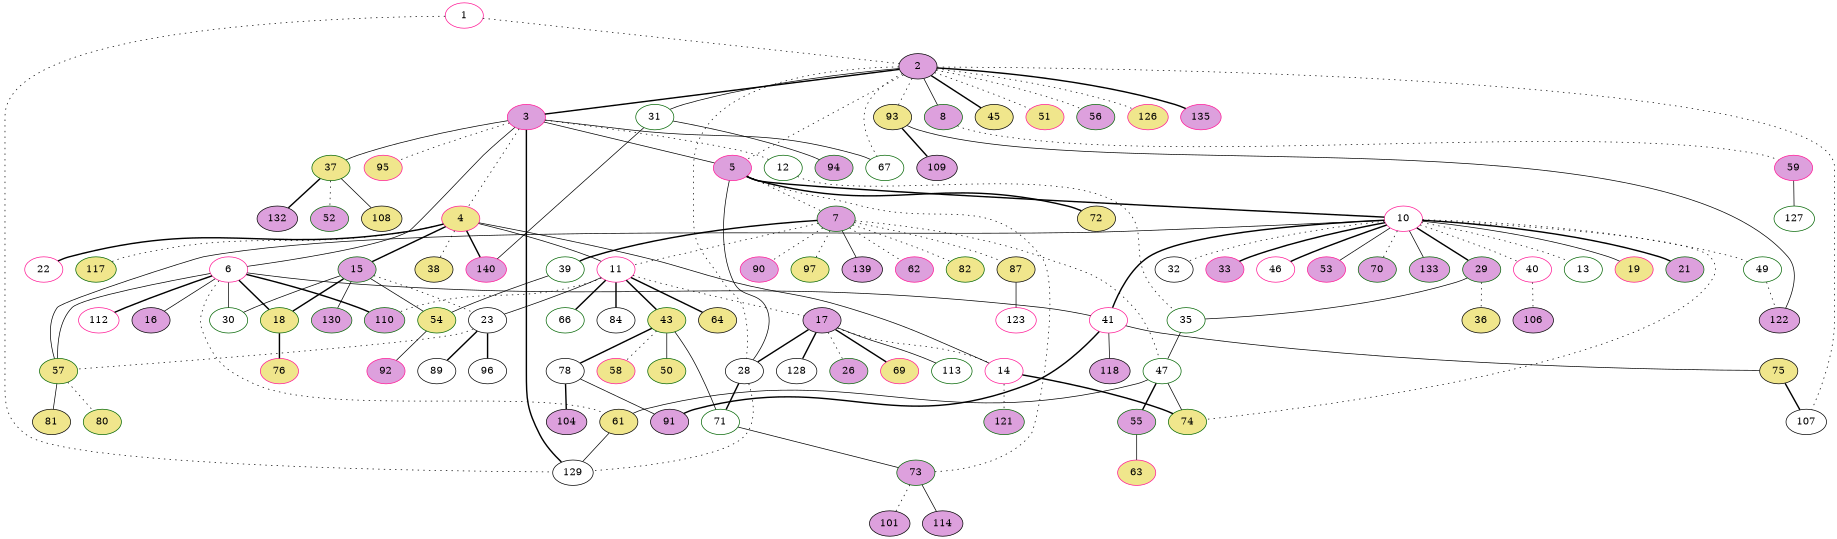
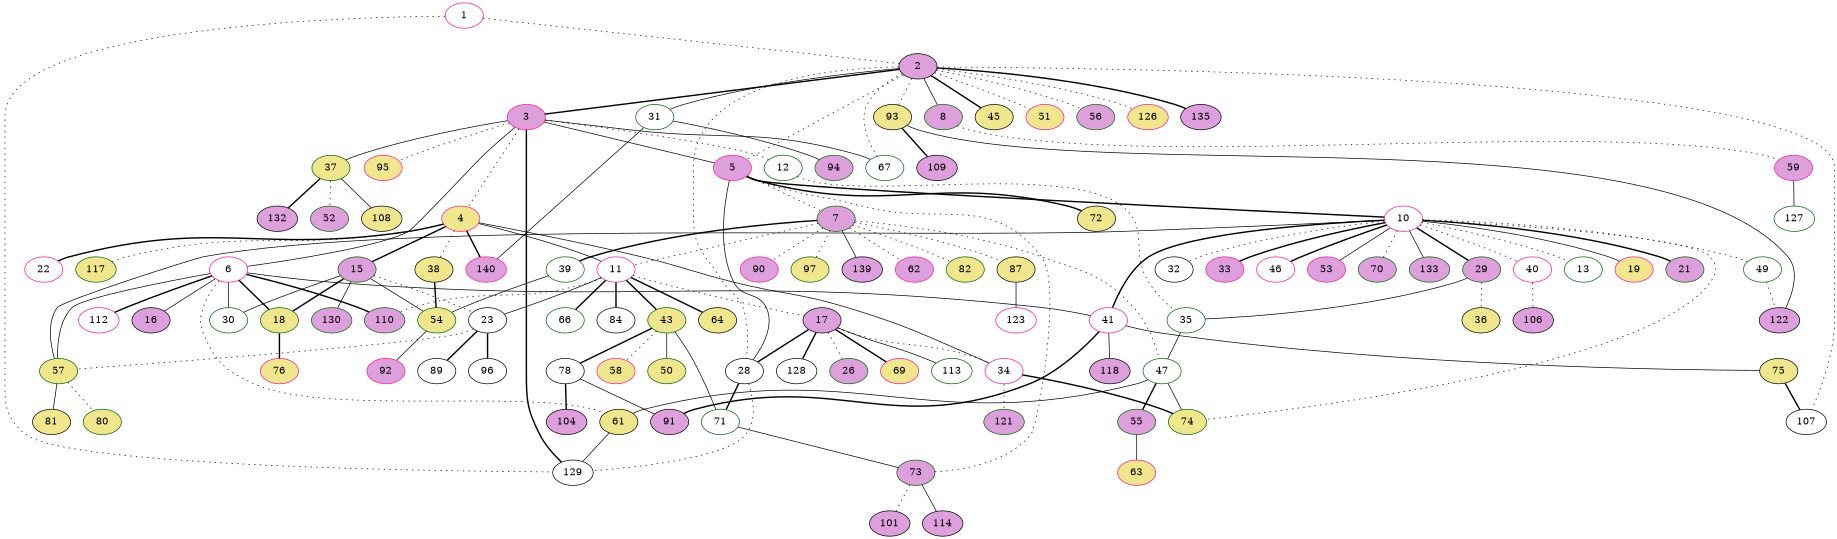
node "135": color deeppink -> black
edge "38" -- "54": added
node "14": label "14" -> "34"
